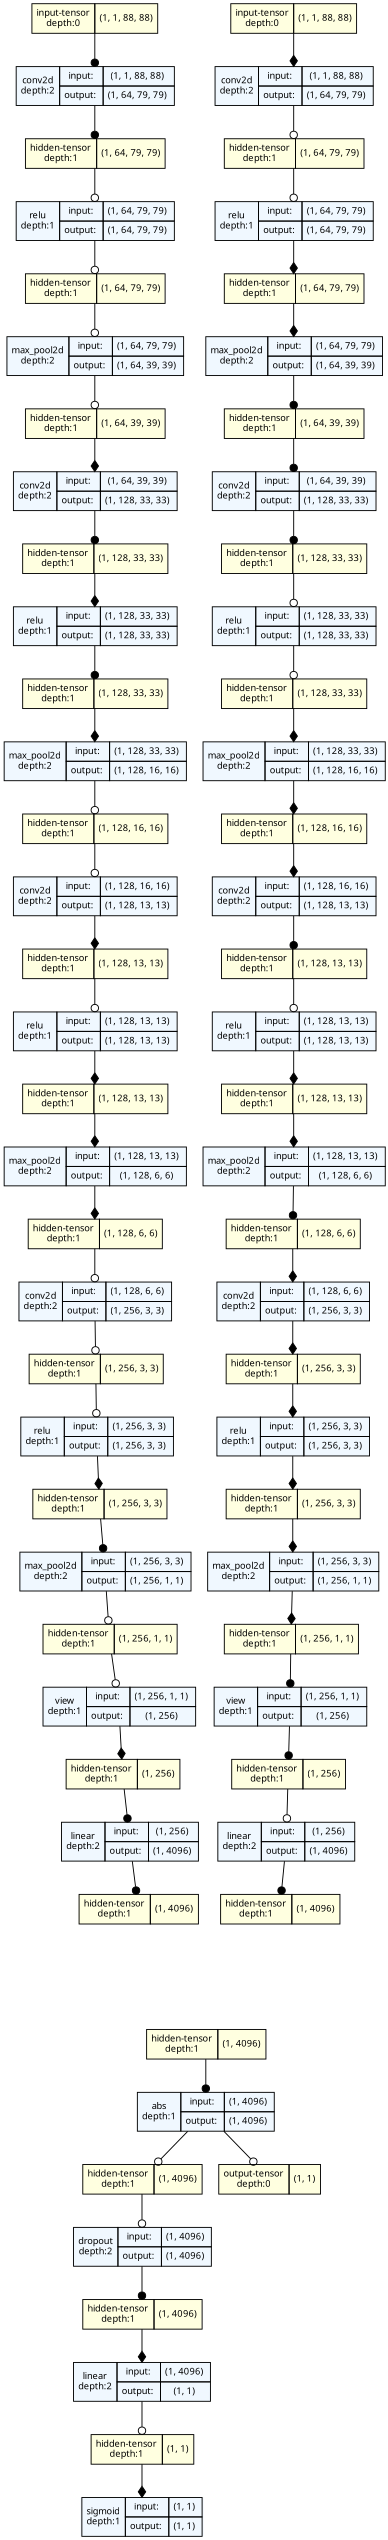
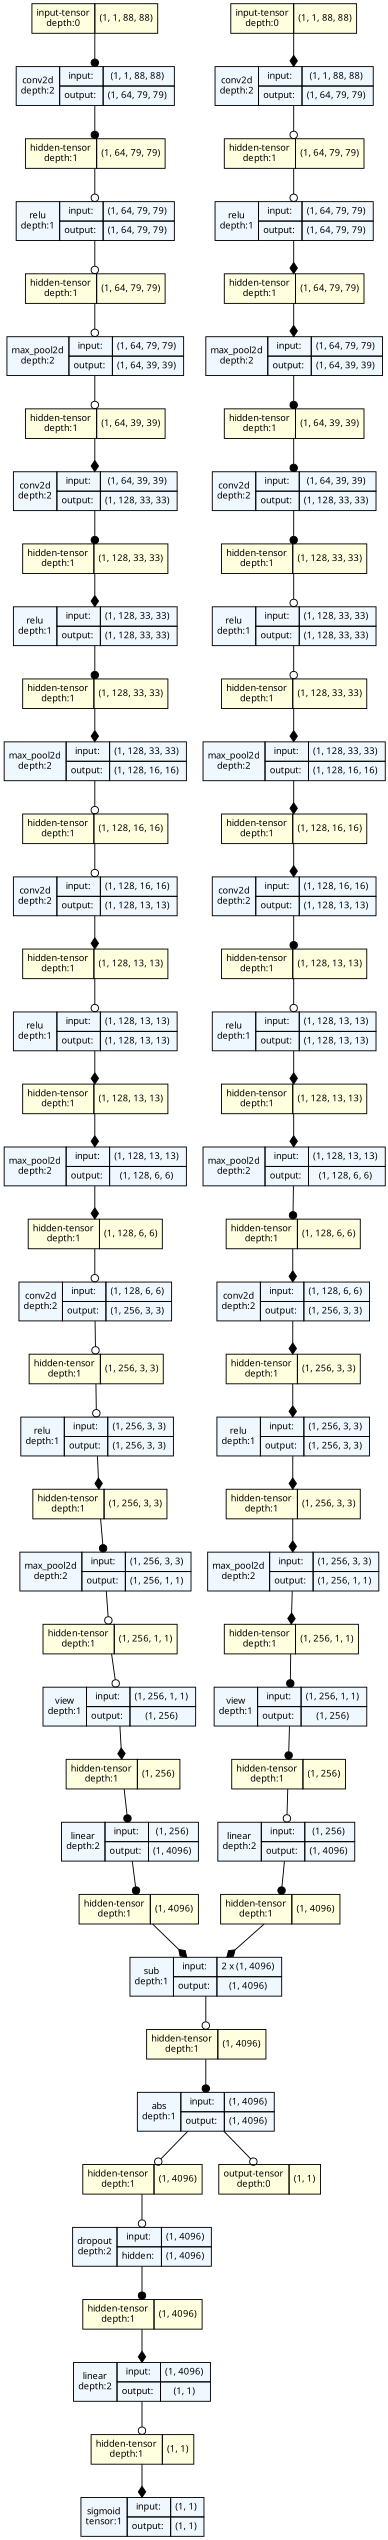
node "sub": added
node "dropout": text "output:" -> "hidden:"
node "sigmoid": text "depth:1" -> "tensor:1"
